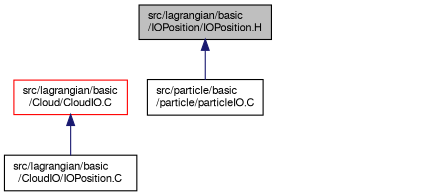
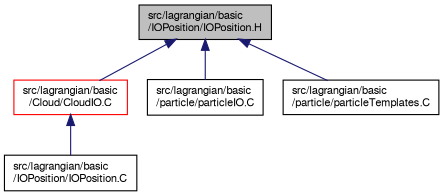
edge "src/lagrangian/basic /Cloud/CloudIO.C" -> "src/lagrangian/basic /IOPosition/IOPosition.H": added
node "src/particle/basic /particle/particleIO.C": label "src/particle/basic /particle/particleIO.C" -> "src/lagrangian/basic /particle/particleIO.C"
node "src/lagrangian/basic /particle/particleTemplates.C": added
node "src/lagrangian/basic /CloudIO/IOPosition.C": label "src/lagrangian/basic /CloudIO/IOPosition.C" -> "src/lagrangian/basic /IOPosition/IOPosition.C"
